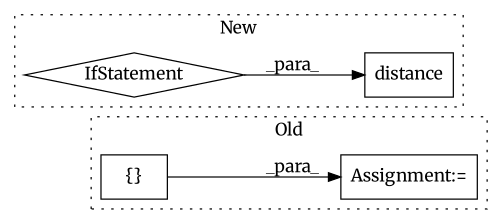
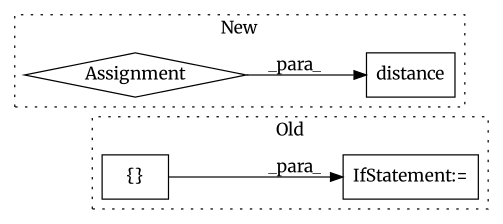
node "IfStatement": label "IfStatement" -> "Assignment"
node "Assignment:=": label "Assignment:=" -> "IfStatement:="
